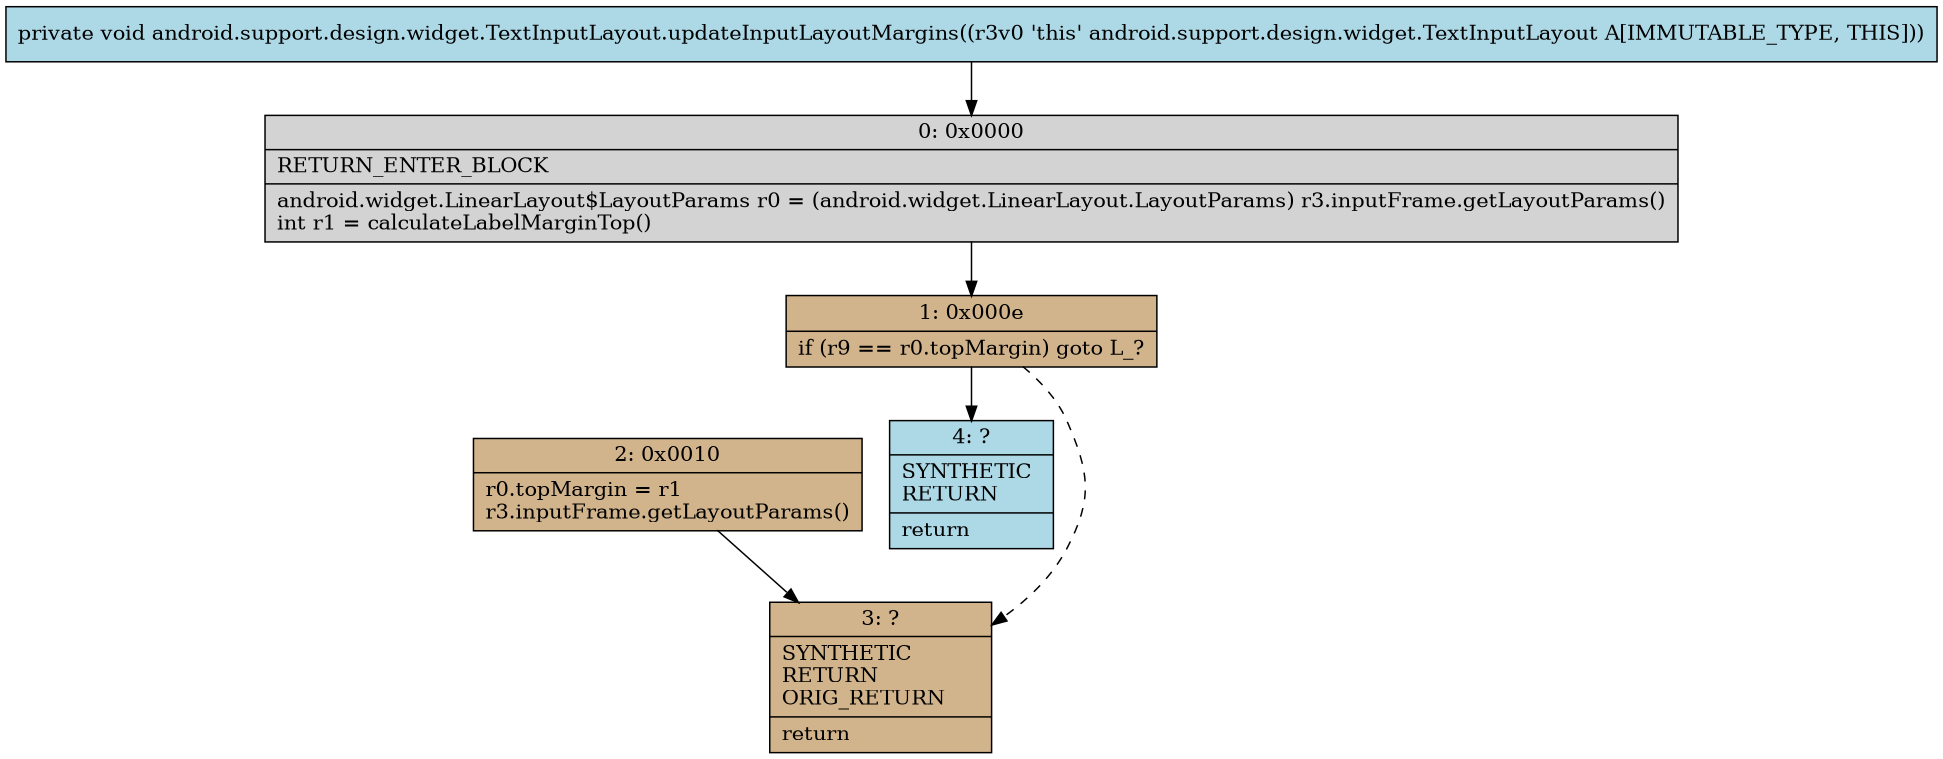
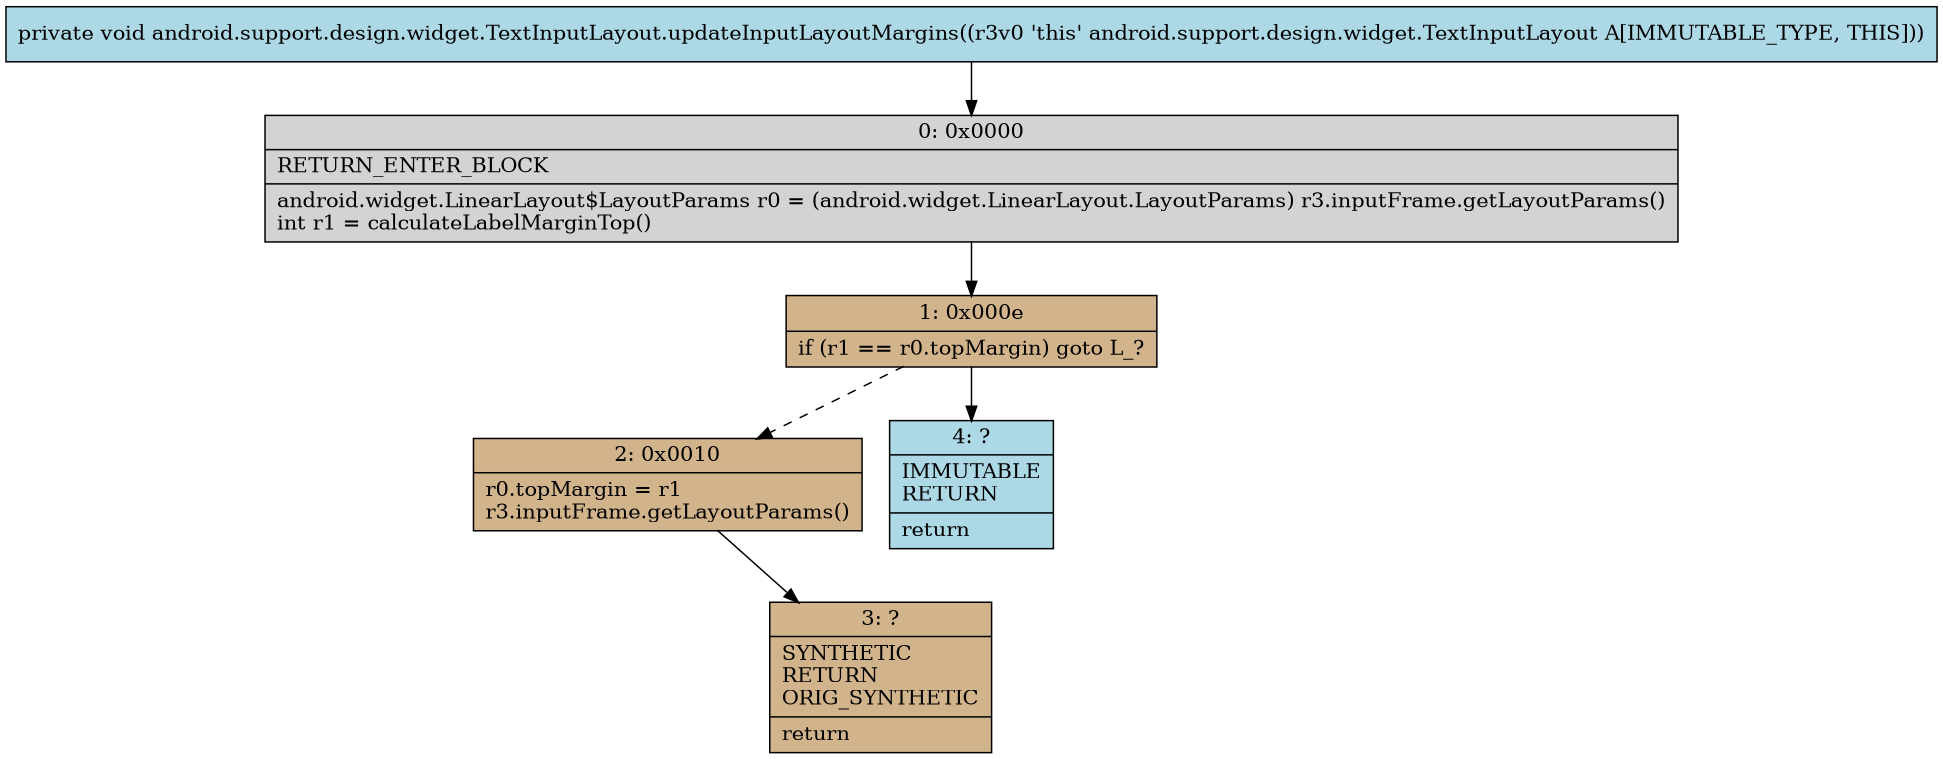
node "1: 0x000e": text "if (r9 == r0.topMargin) goto L_?" -> "if (r1 == r0.topMargin) goto L_?"
node "4: ?": text "SYNTHETIC" -> "IMMUTABLE"
edge "1: 0x000e" -> "3: ?": now "1: 0x000e" -> "2: 0x0010"
node "3: ?": text "ORIG_RETURN" -> "ORIG_SYNTHETIC"
